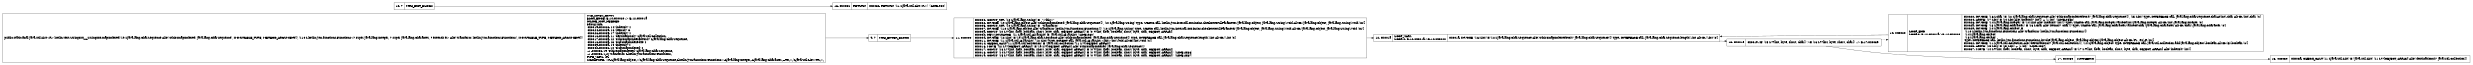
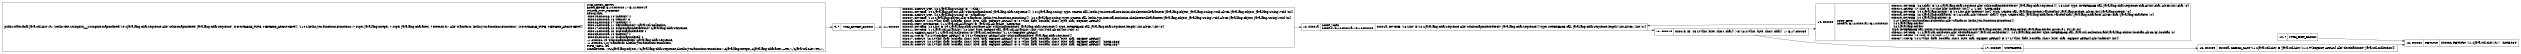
edge "15: 0x0039" -> "16: 0x003c": added
